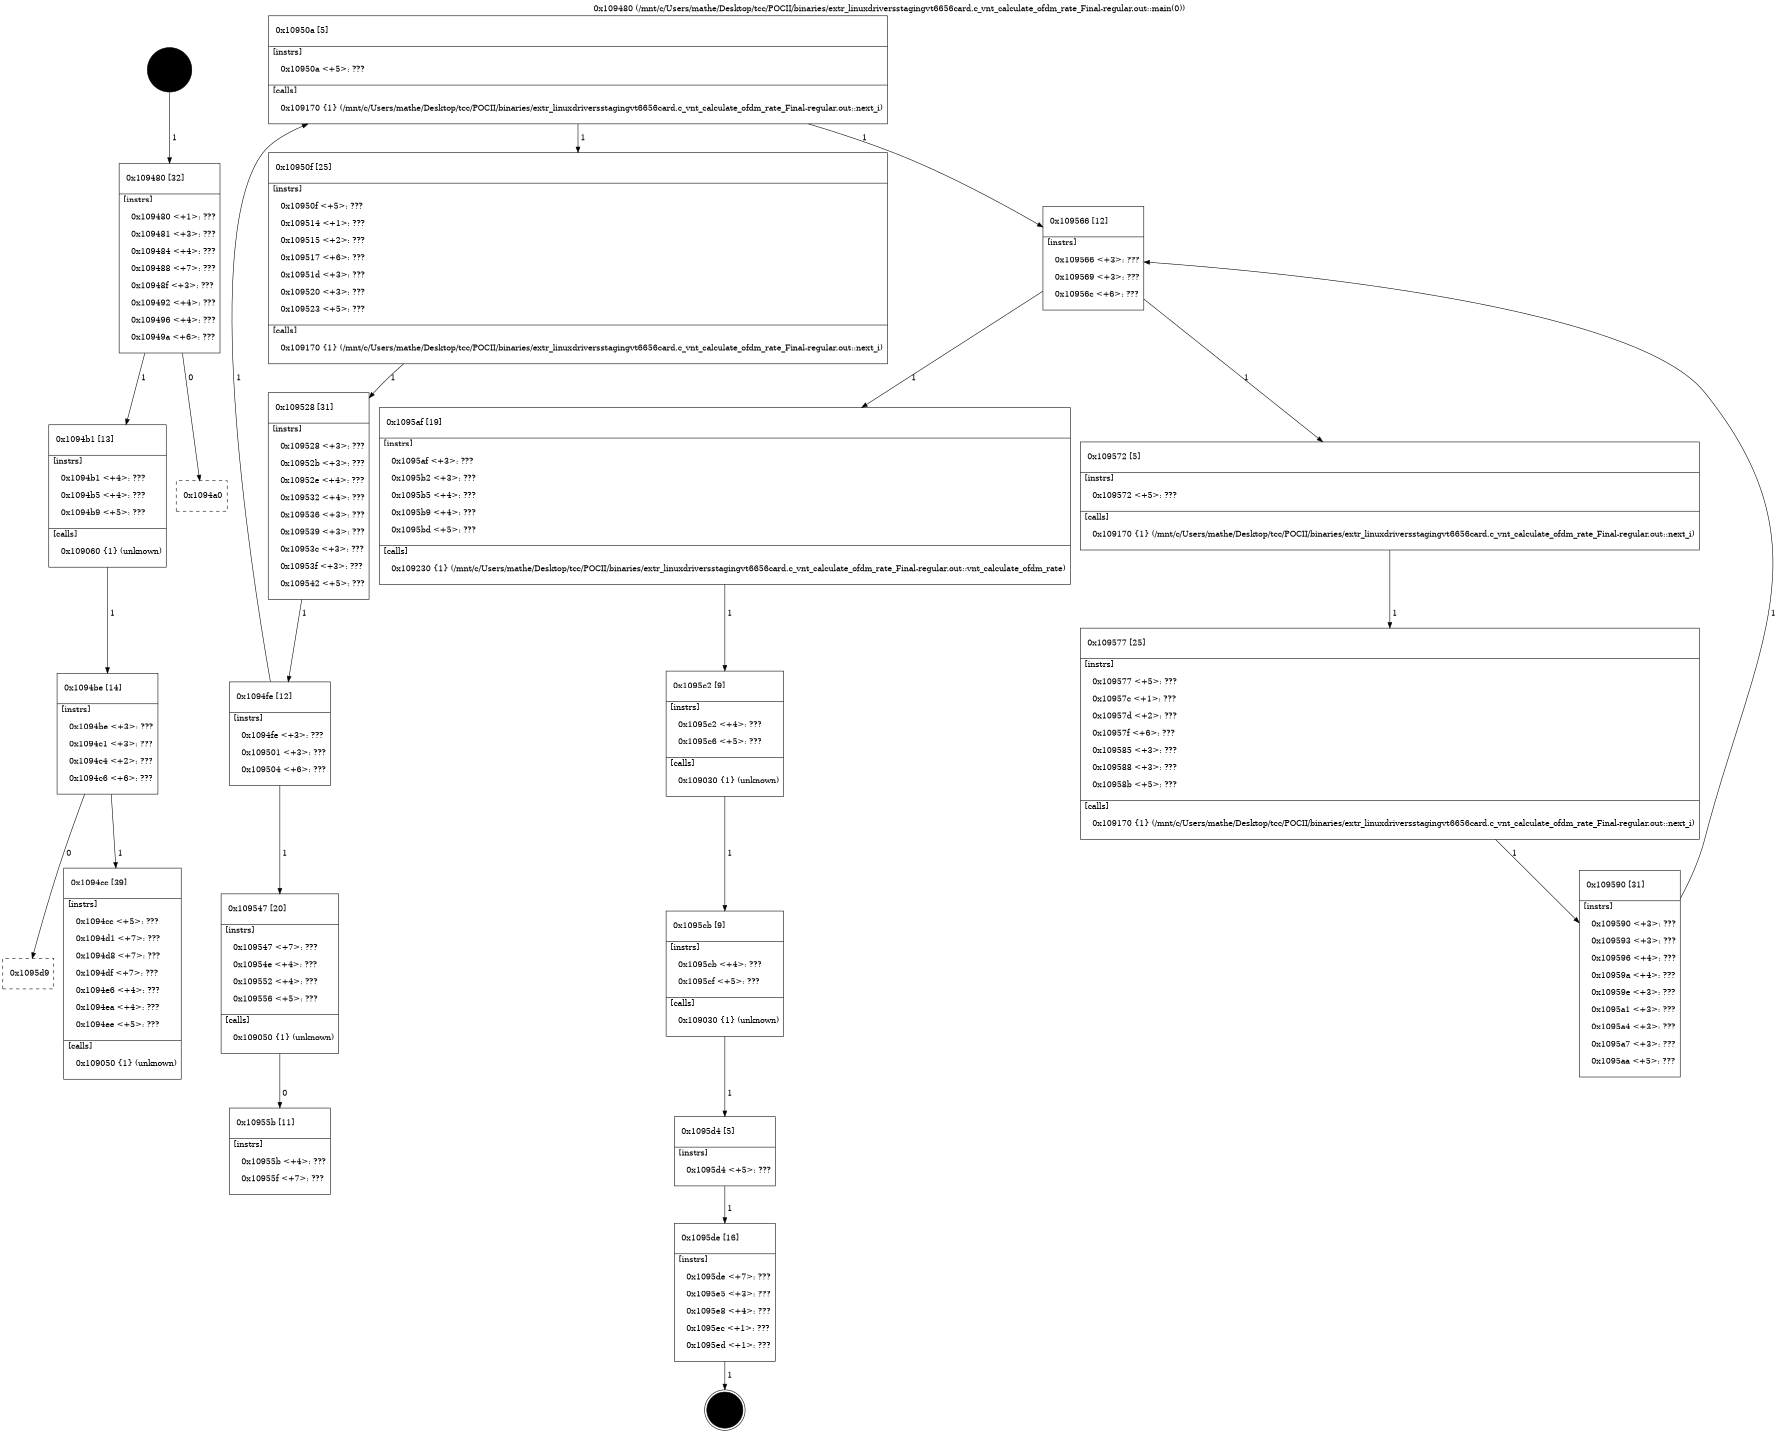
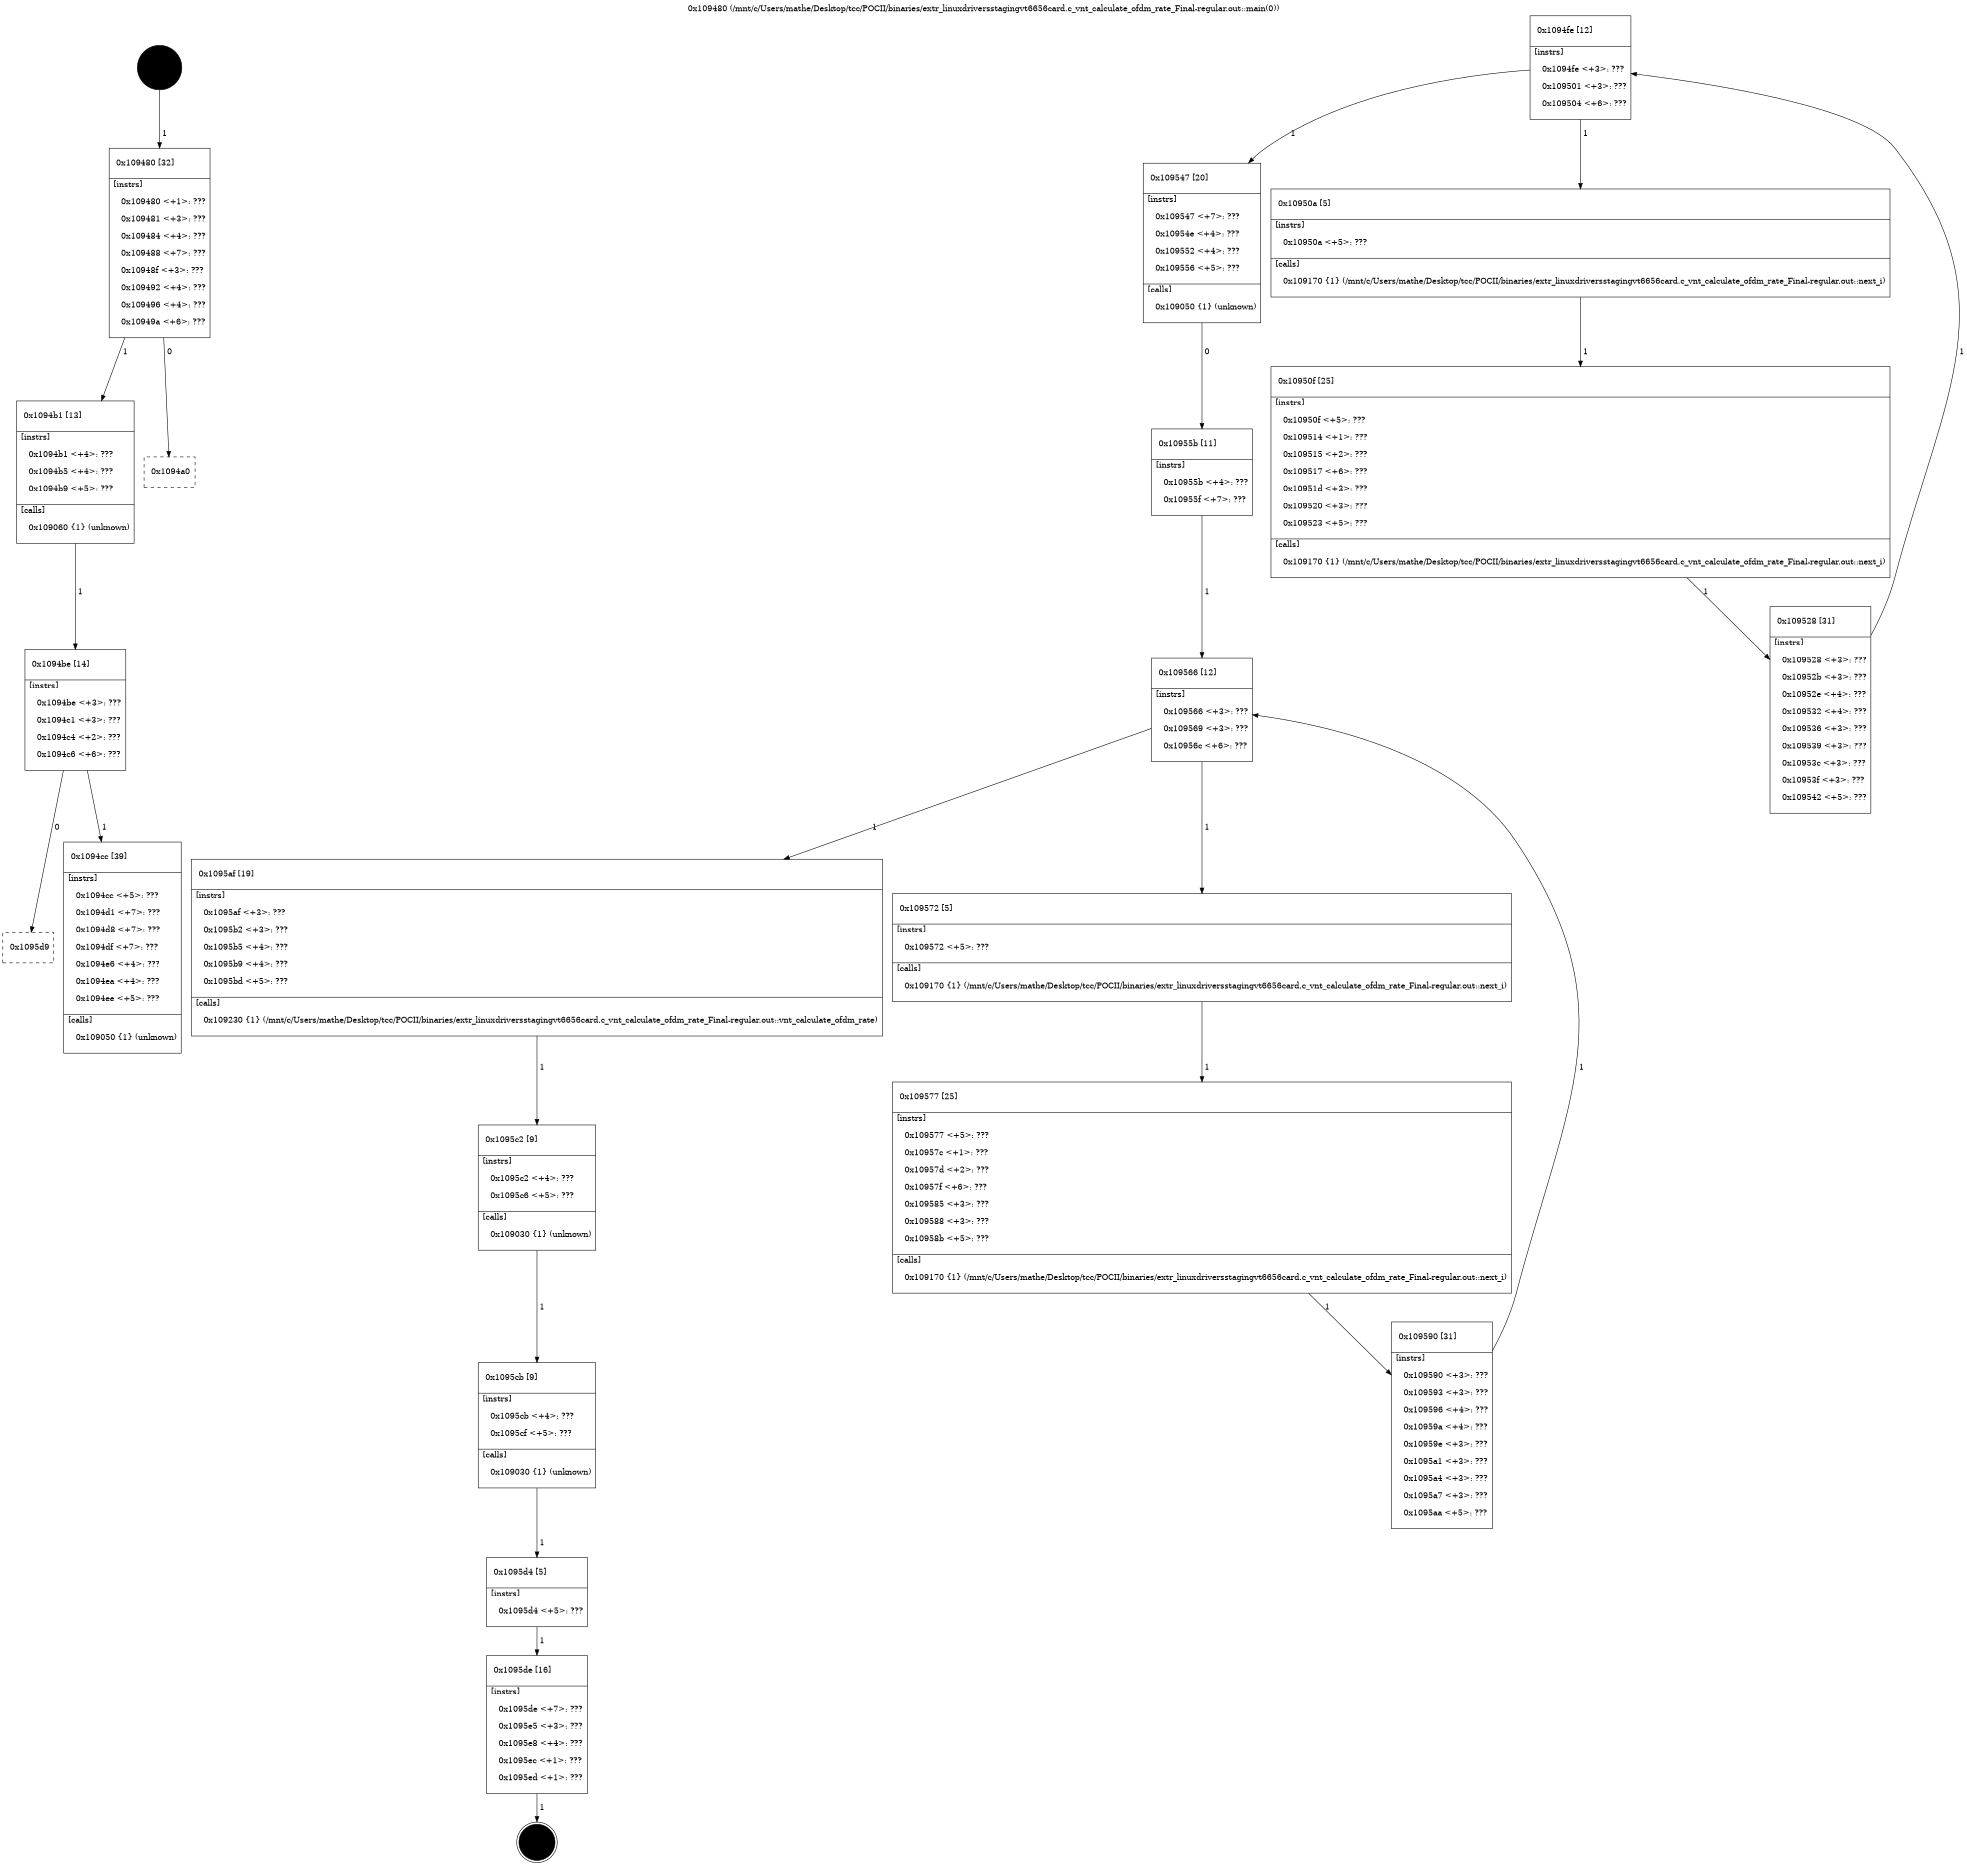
edge "0x10950a [5]" -> "0x109566 [12]": now "0x10955b [11]" -> "0x109566 [12]"
